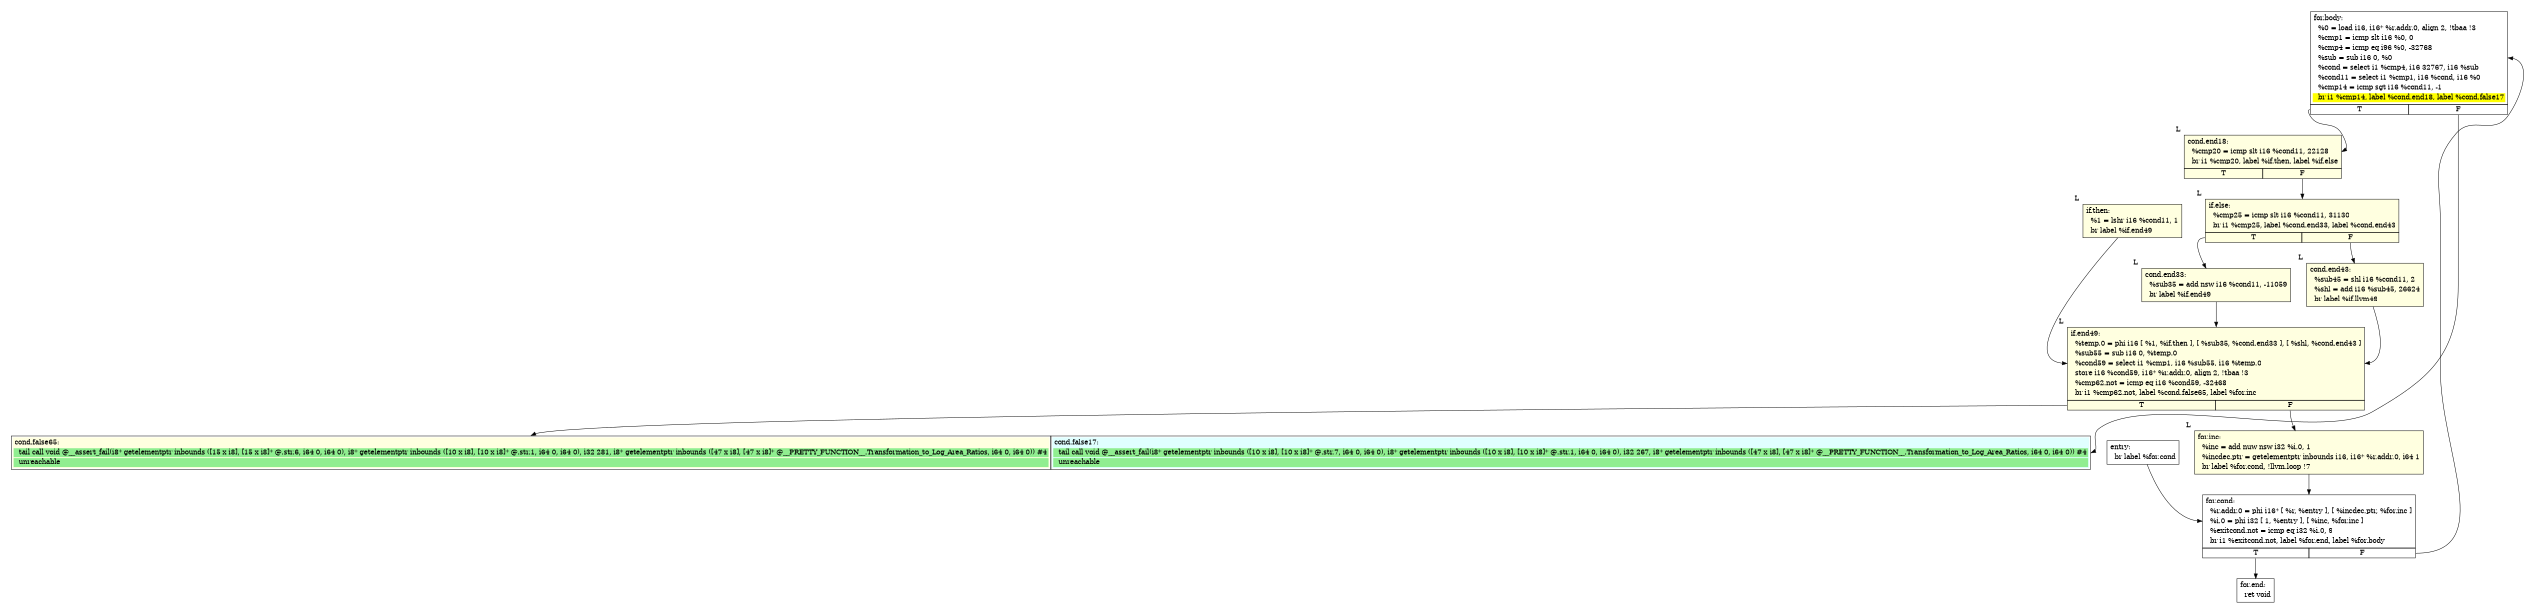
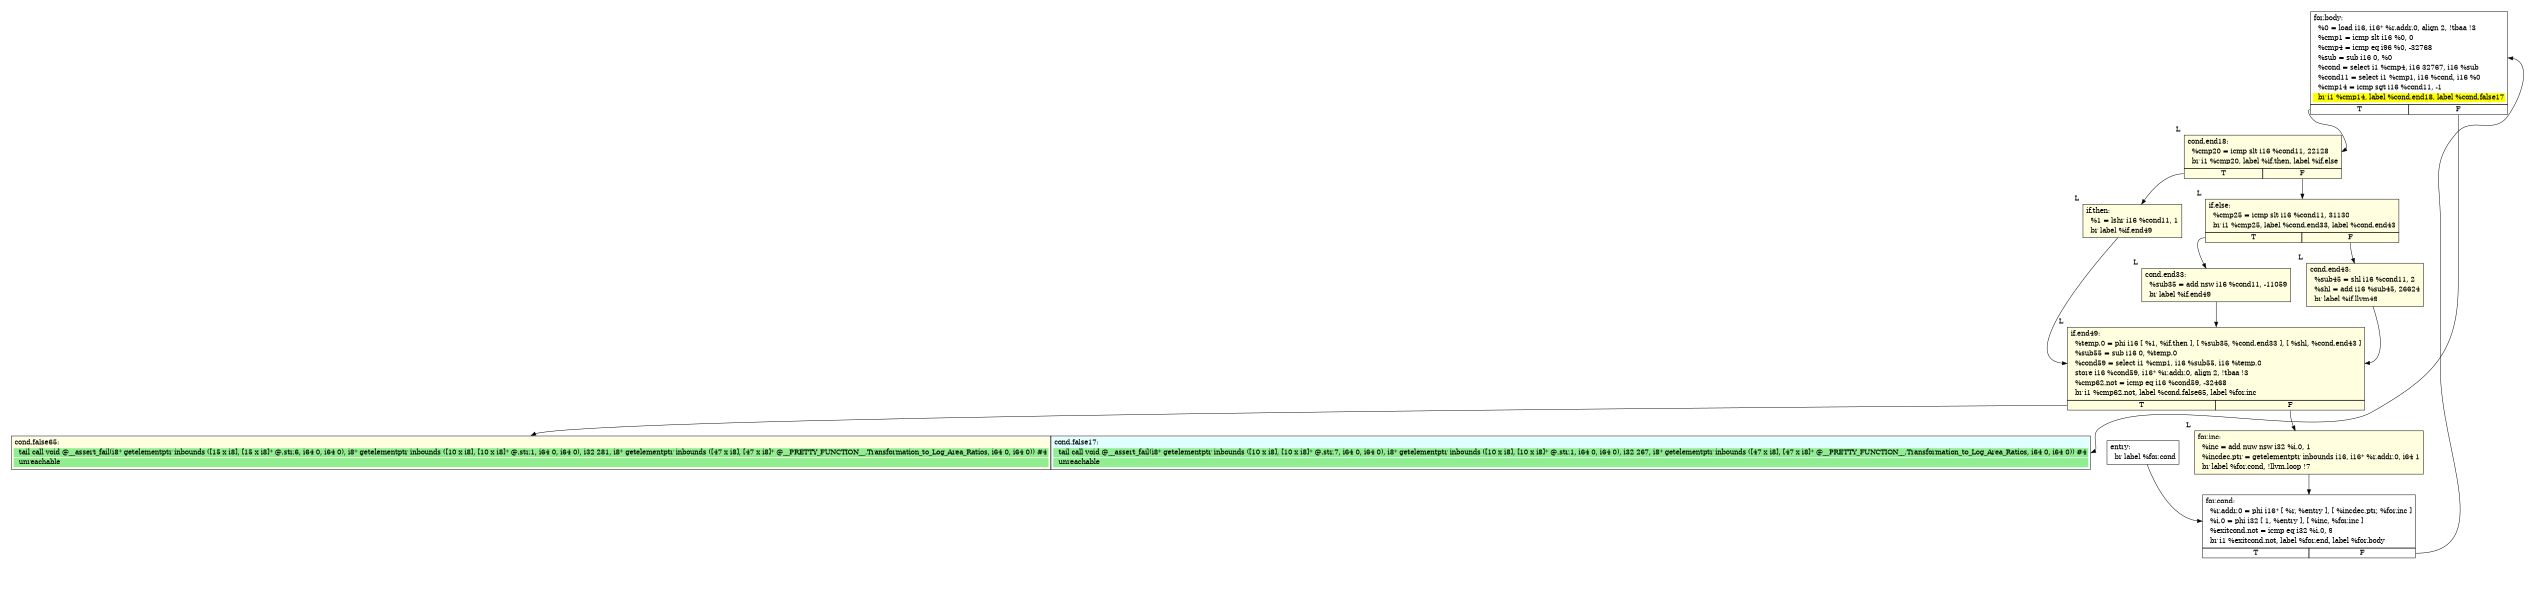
edge "cond.end18:" -> "if.then:": added
node "for.end:": removed
